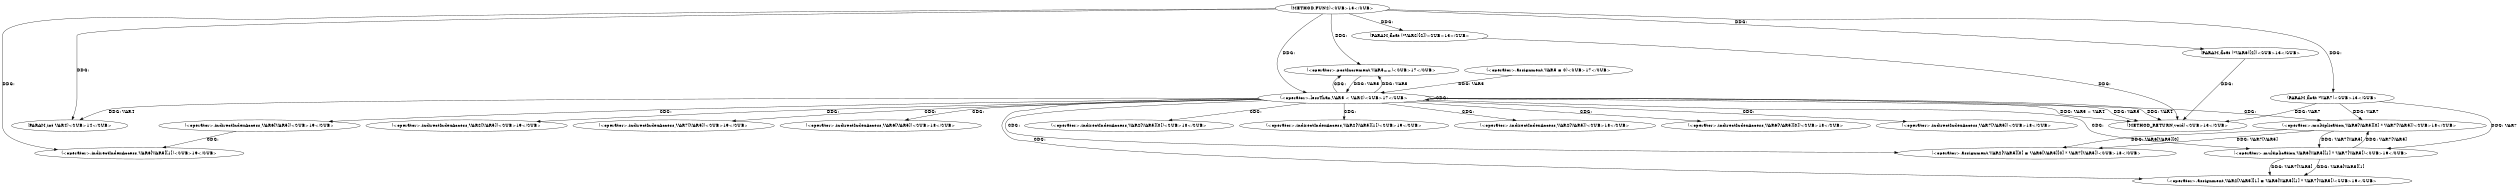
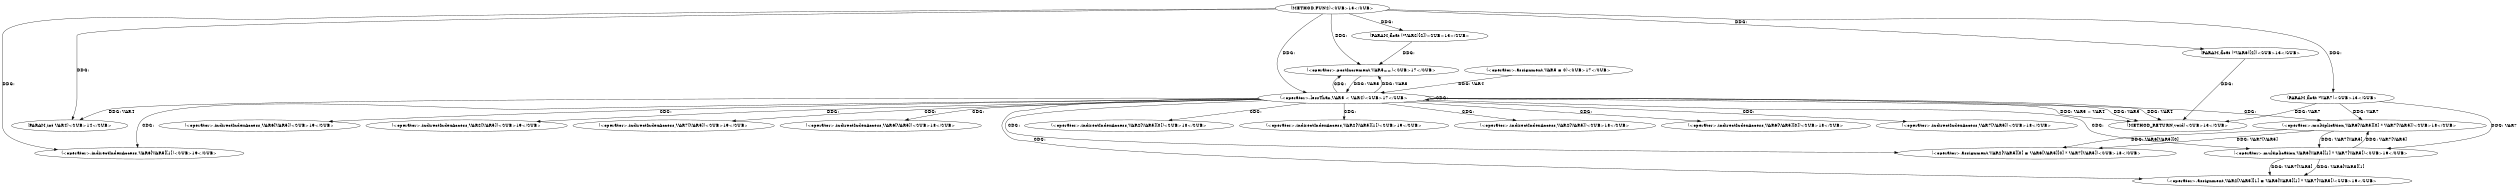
edge "(PARAM,float (*VAR2)[2])<SUB>13</SUB>" -> "(METHOD_RETURN,void)<SUB>13</SUB>": now "(PARAM,float (*VAR2)[2])<SUB>13</SUB>" -> "(<operator>.postIncrement,VAR5++)<SUB>17</SUB>"
edge "(<operator>.assignment,VAR5 = 0)<SUB>17</SUB>" -> "(<operator>.lessThan,VAR5 < VAR4)<SUB>17</SUB>": label "DDG: VAR5" -> "DDG: VAR4"
edge "(<operator>.indirectIndexAccess,VAR6[VAR5])<SUB>19</SUB>" -> "(<operator>.indirectIndexAccess,VAR6[VAR5][1])<SUB>19</SUB>": now "(<operator>.lessThan,VAR5 < VAR4)<SUB>17</SUB>" -> "(<operator>.indirectIndexAccess,VAR6[VAR5][1])<SUB>19</SUB>"
